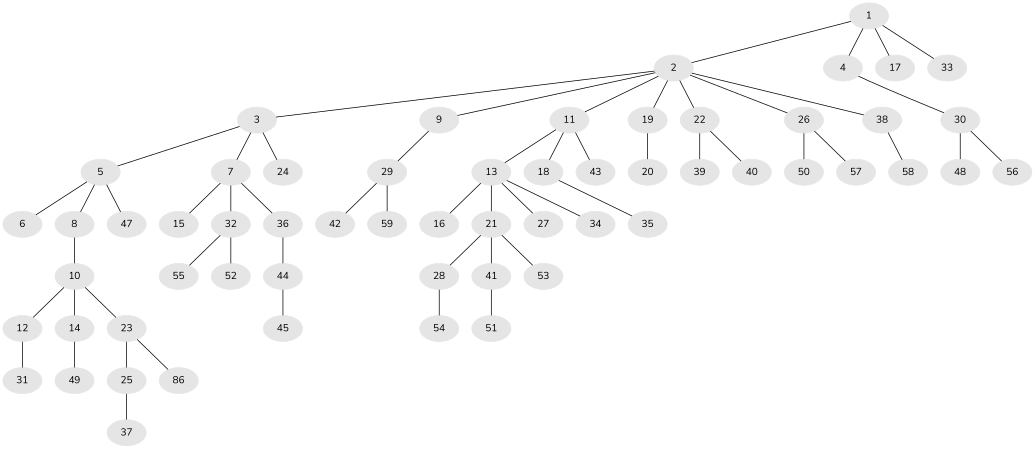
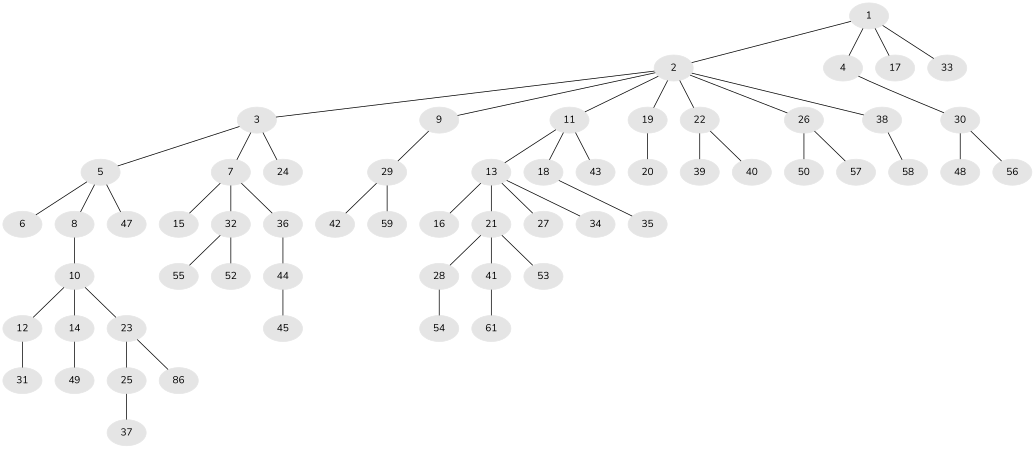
node "51": label "51" -> "61"
